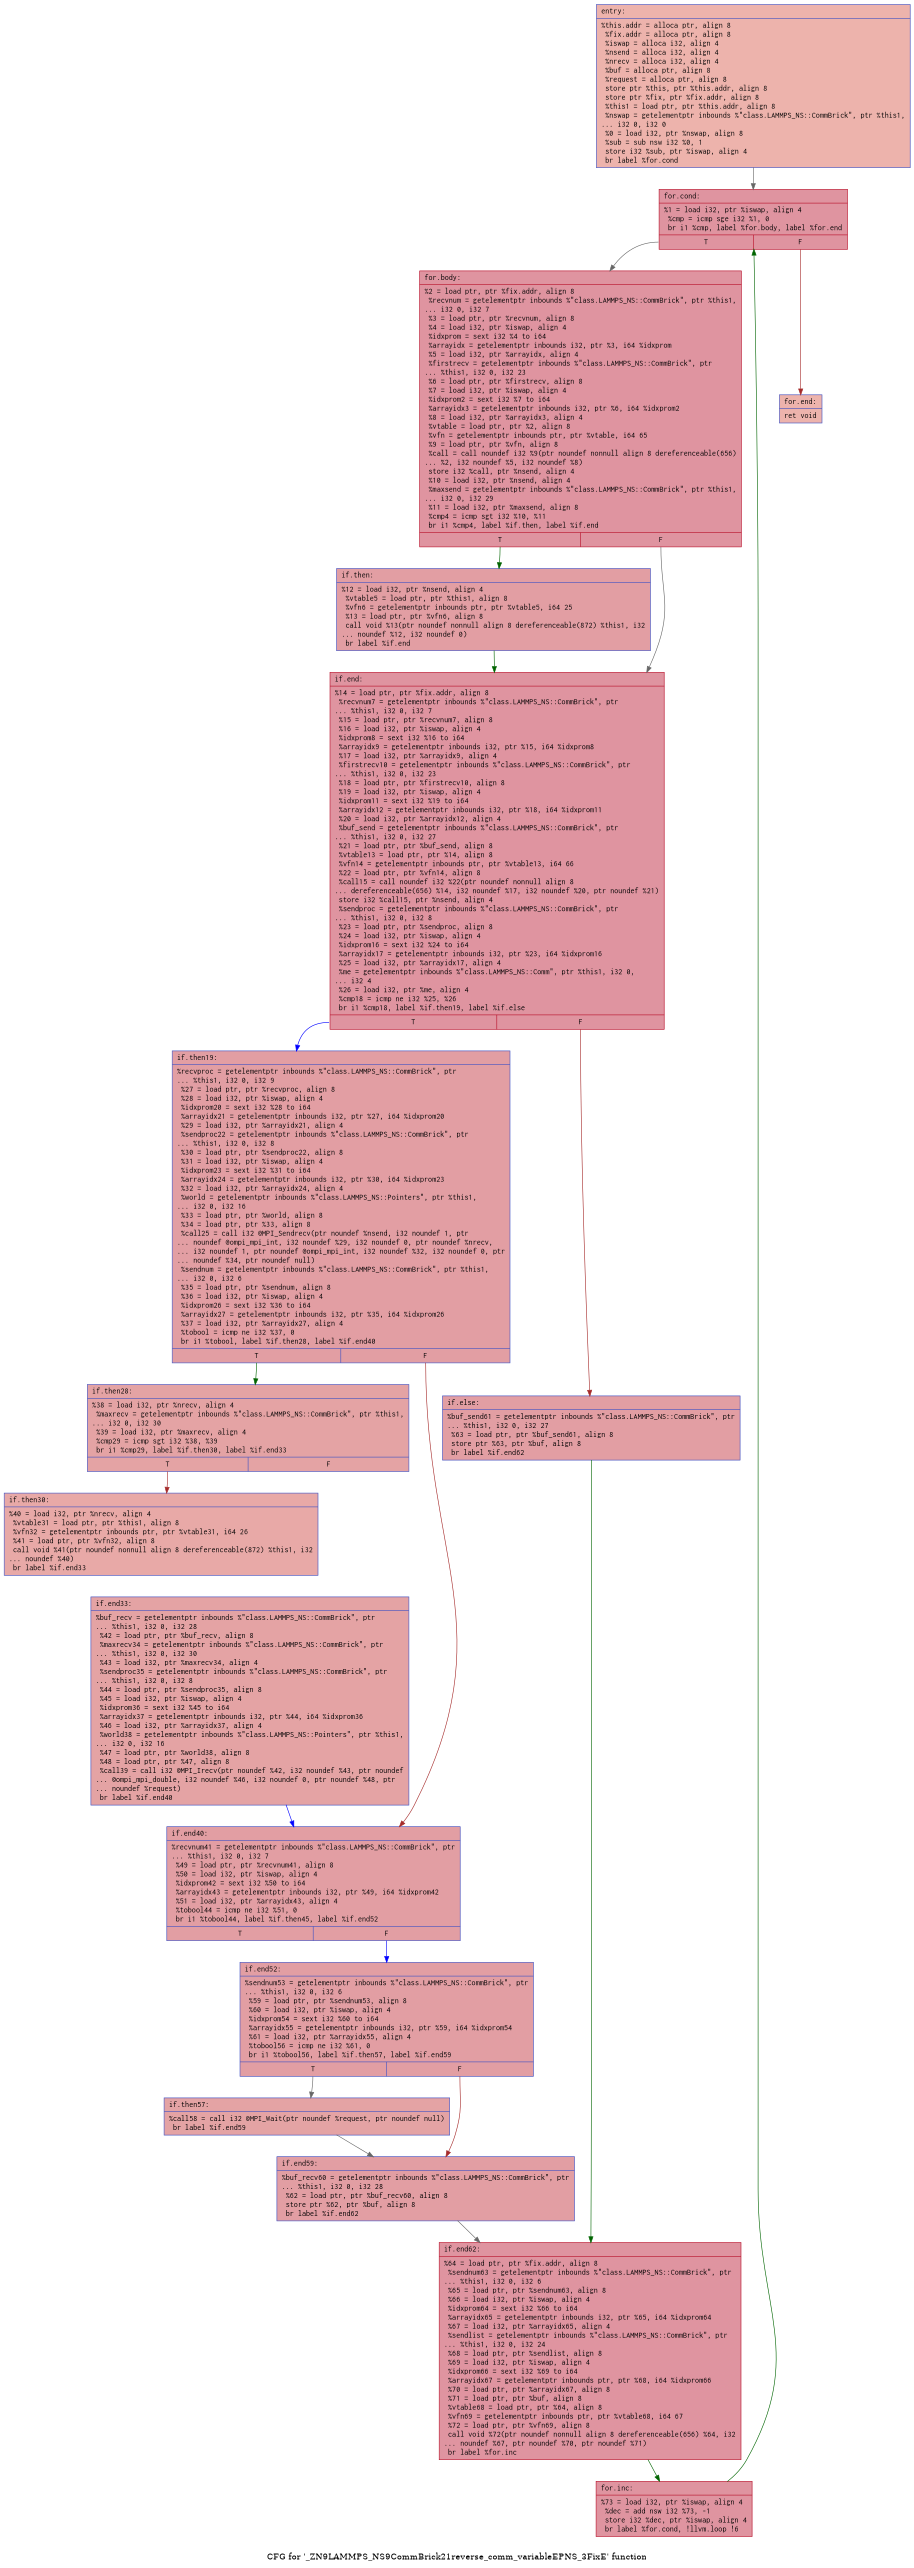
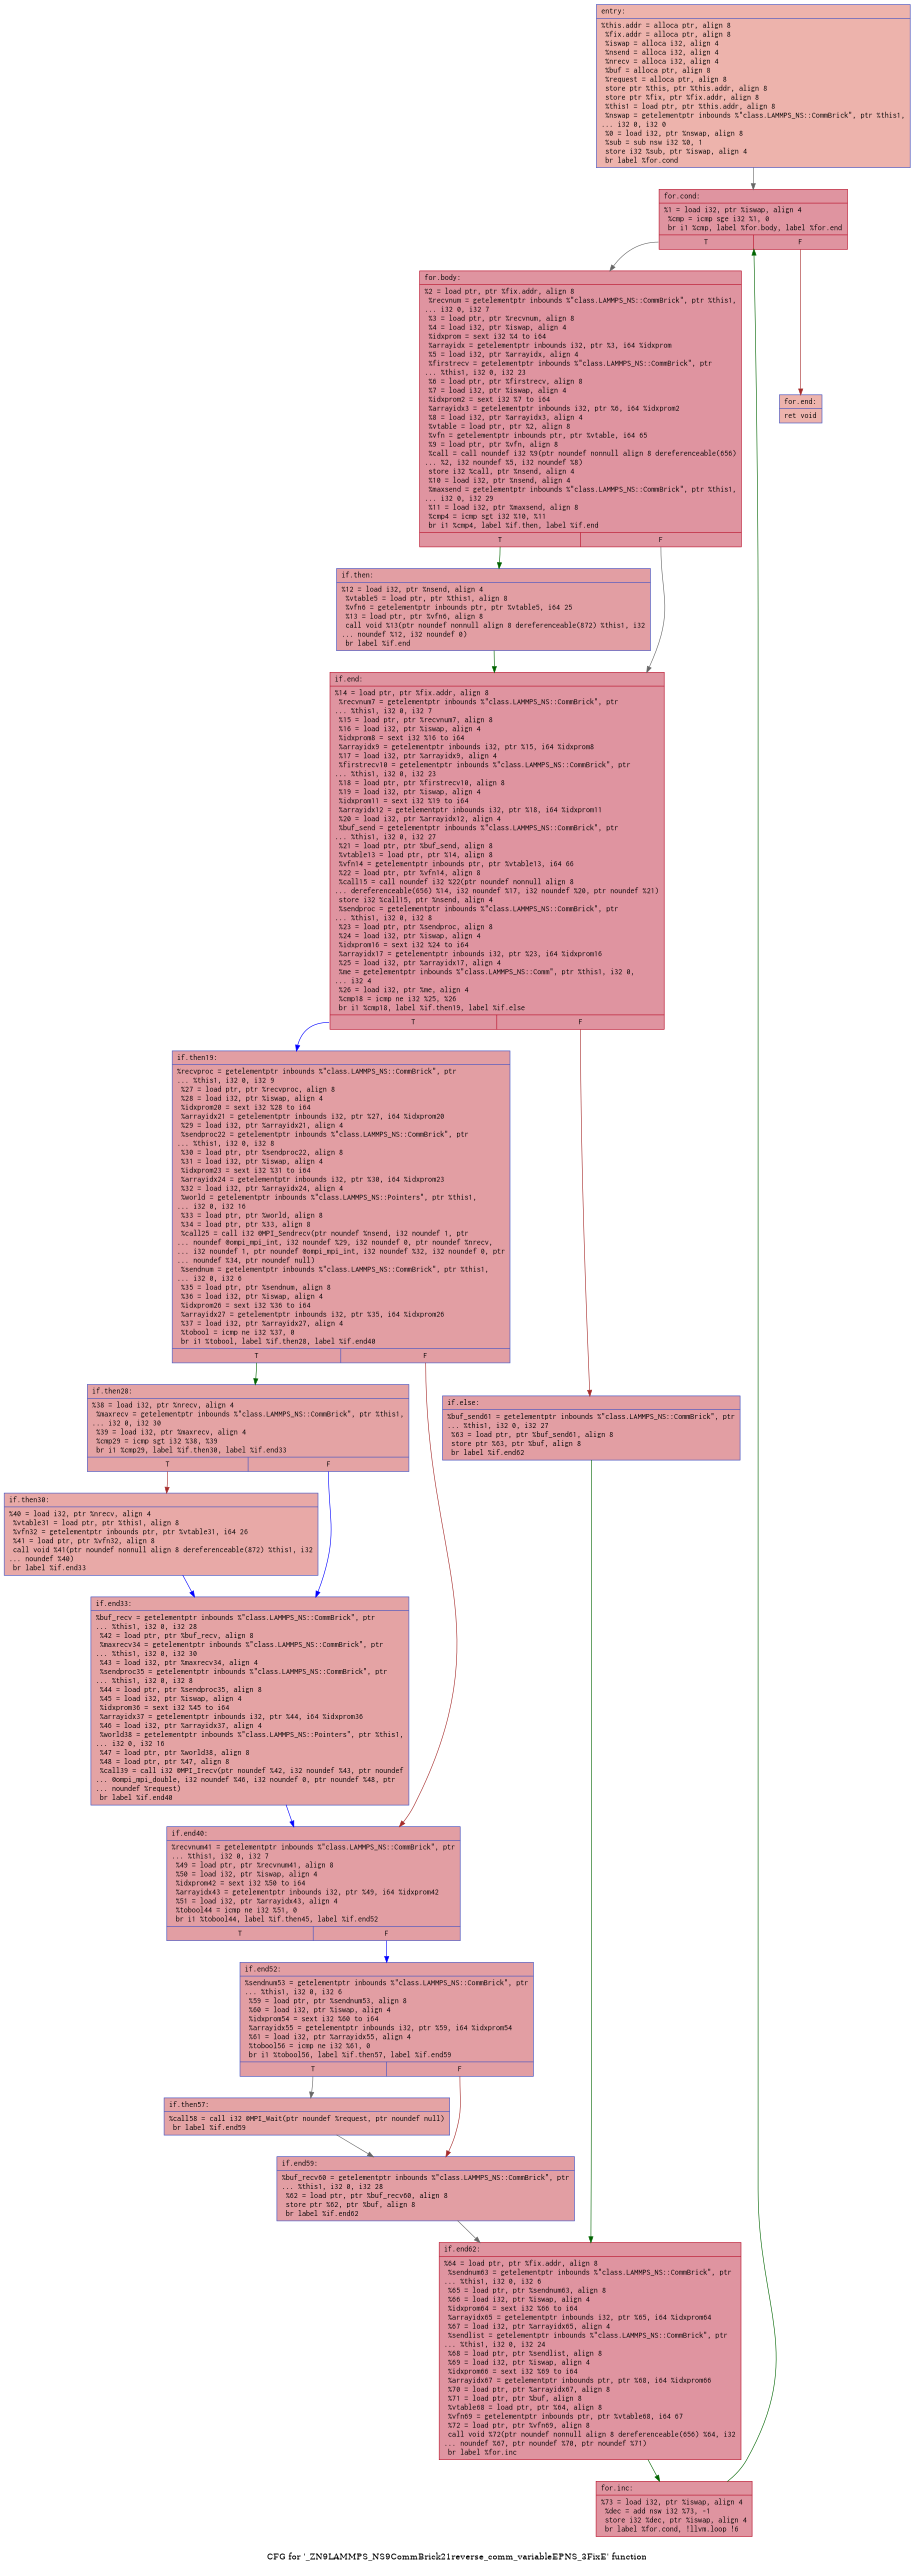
edge "if.then28:" -> "if.end33:": added
edge "if.then30:" -> "if.end33:": added
